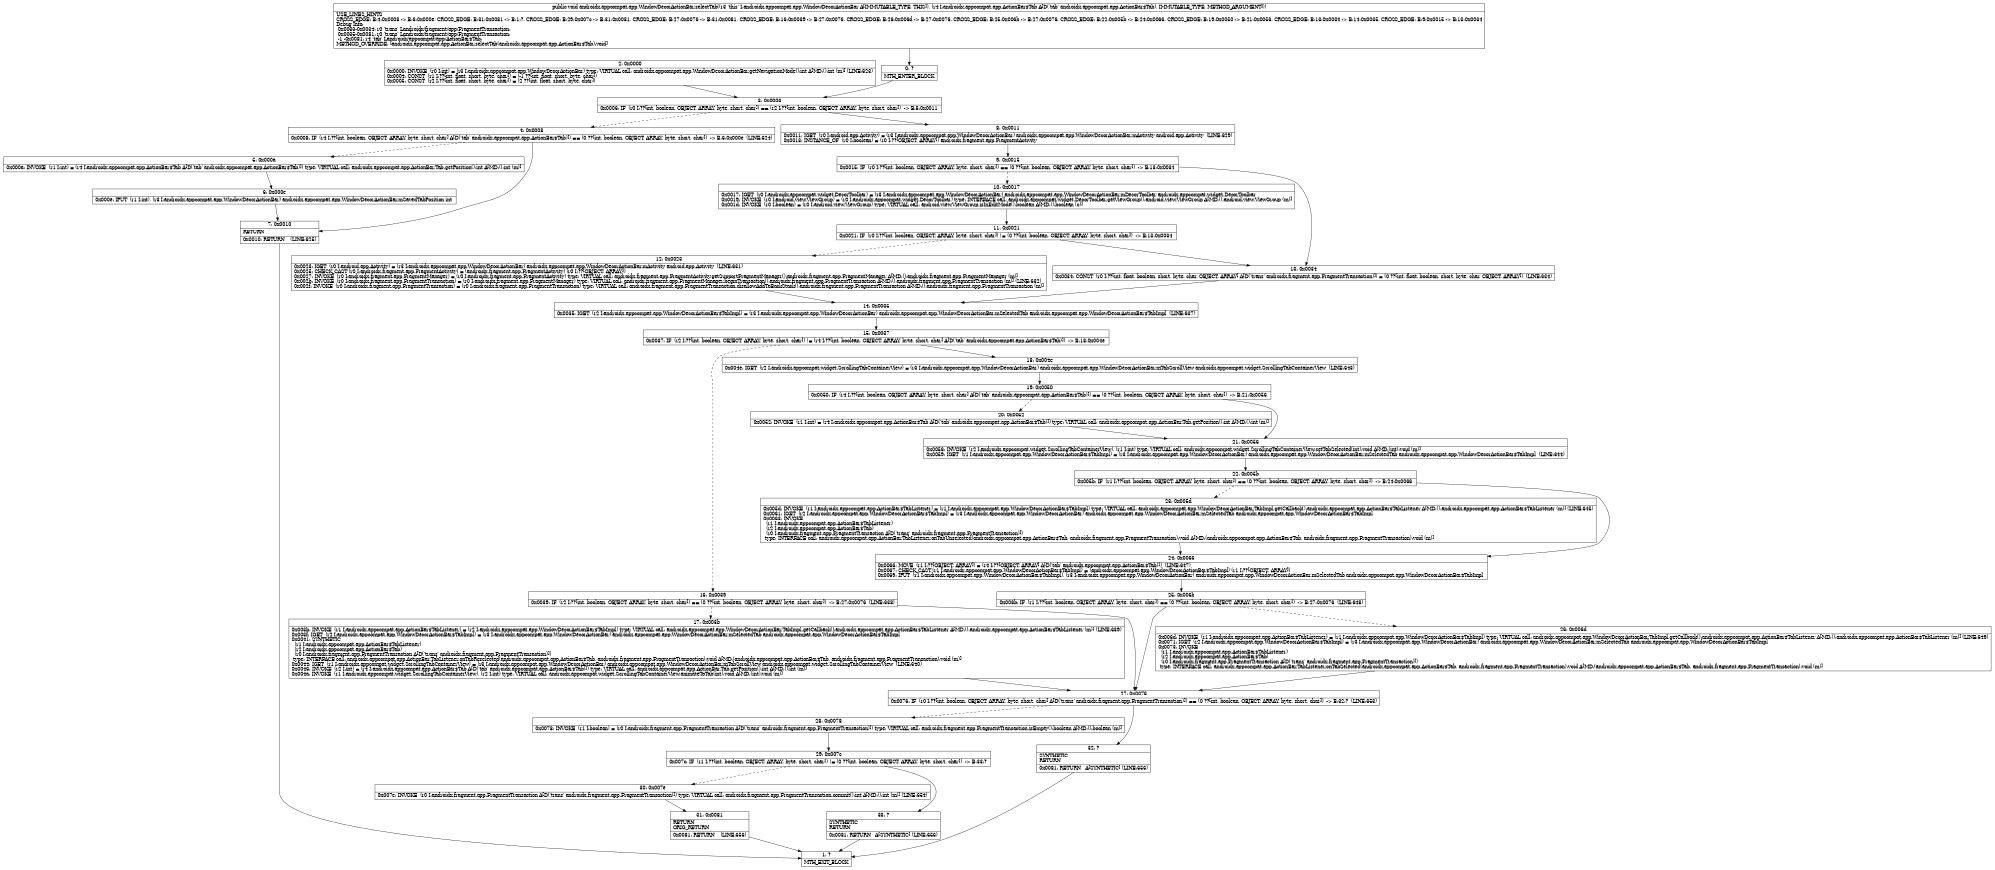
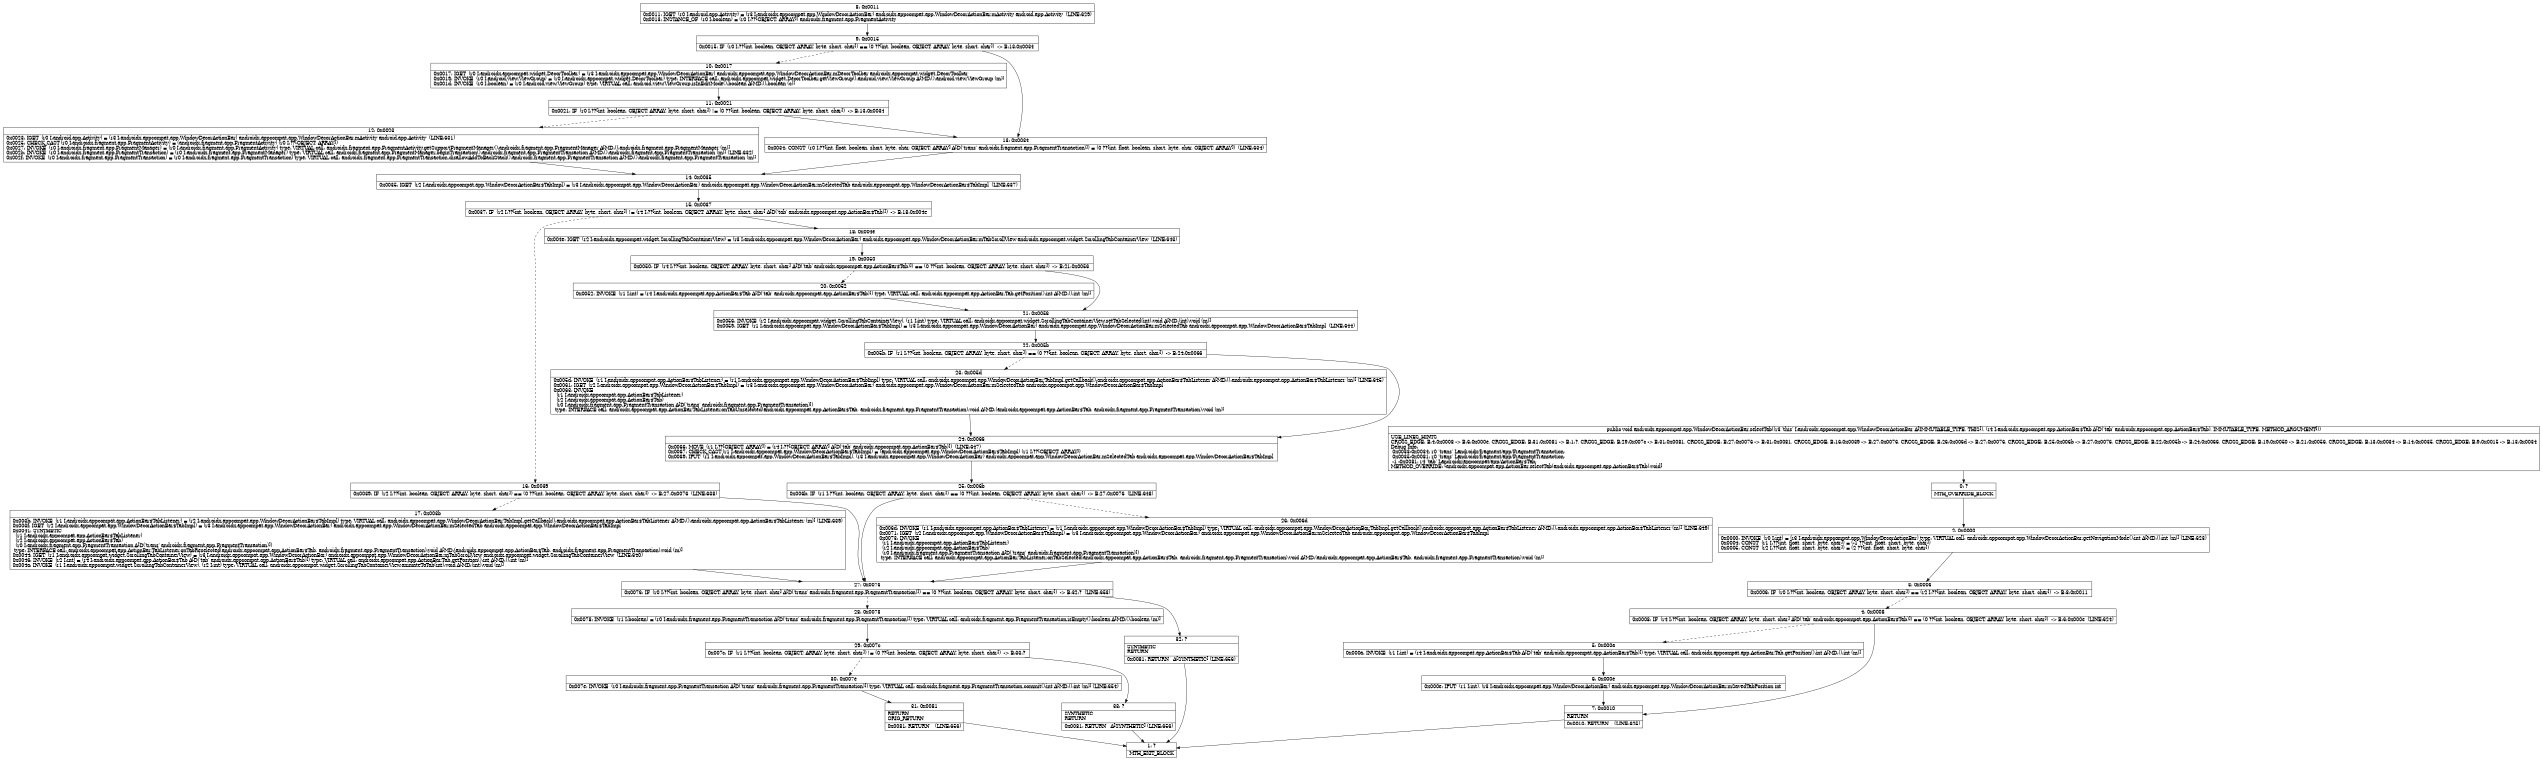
node "0: ?": text "MTH_ENTER_BLOCK" -> "MTH_OVERRIDE_BLOCK"
edge "0: ?" -> "3: 0x0006": now "0: ?" -> "2: 0x0000"
edge "3: 0x0006" -> "8: 0x0011": removed
